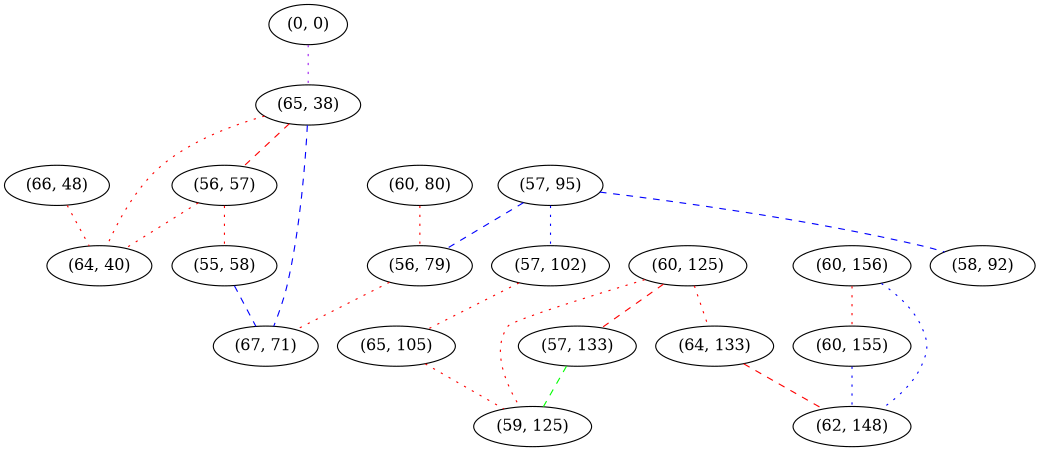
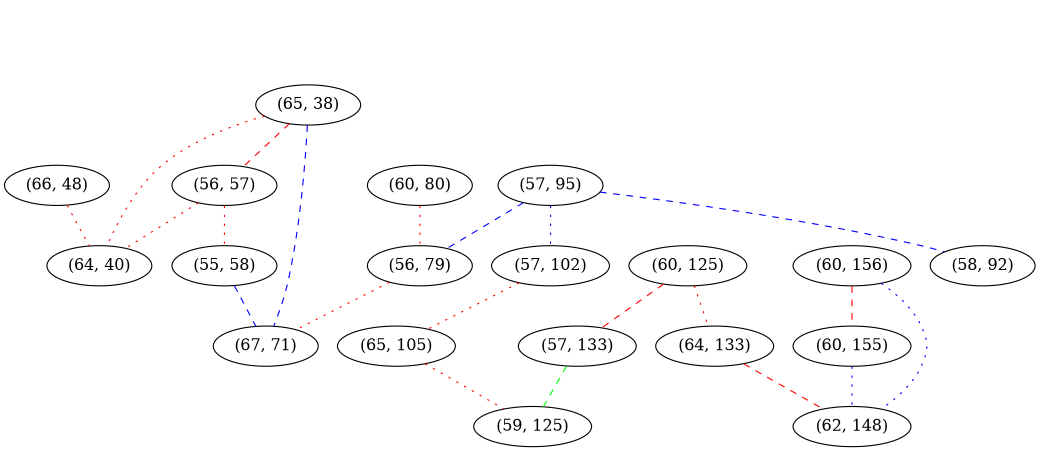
node "(0, 0)": removed
edge "(60, 156)" -- "(60, 155)": style dotted -> dashed
edge "(60, 125)" -- "(59, 125)": removed
